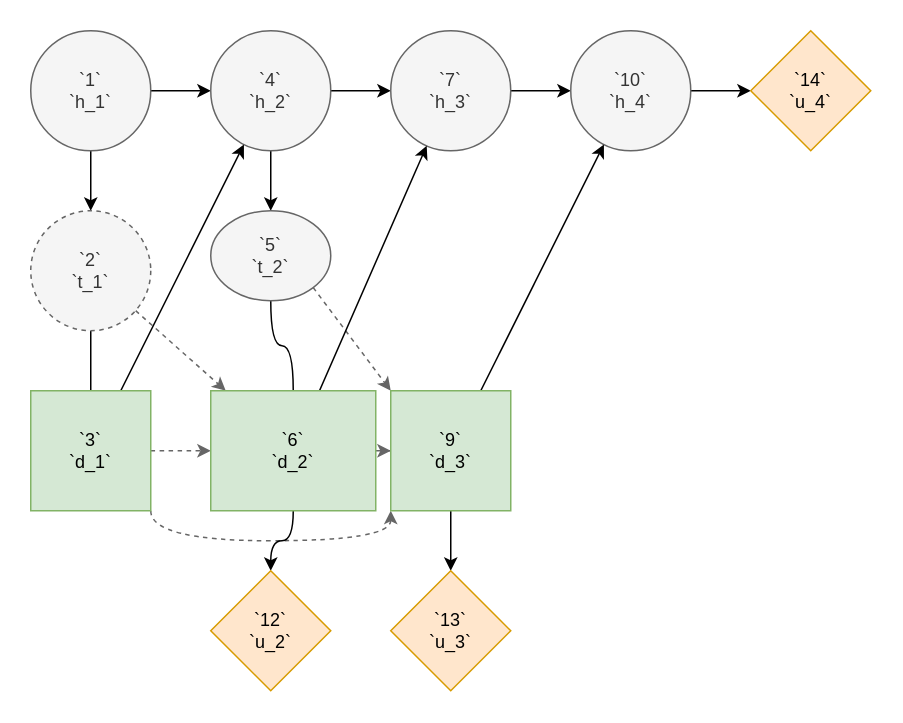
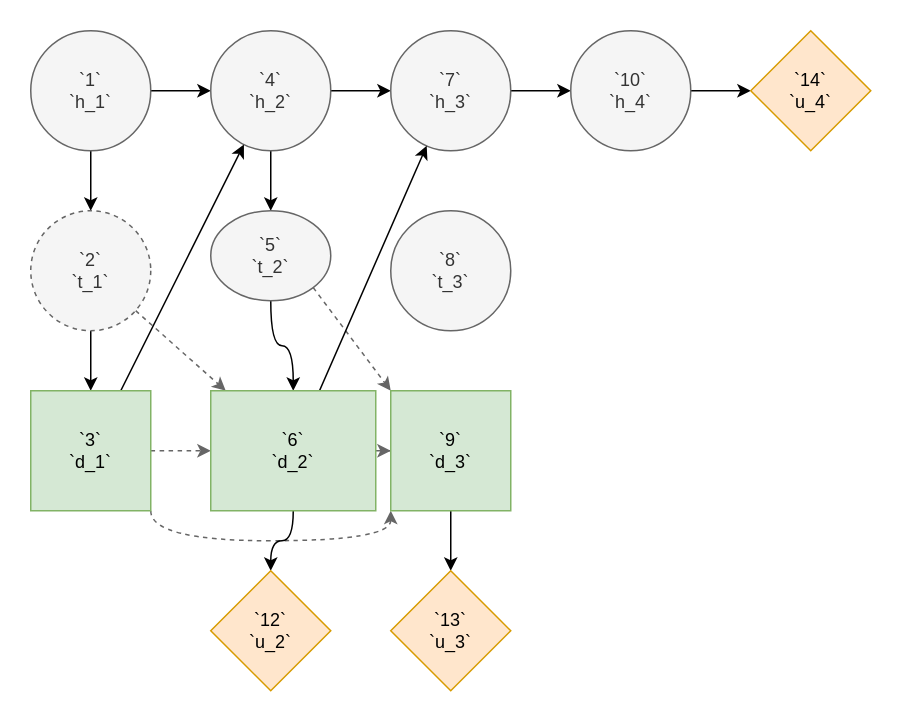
node "`8` `t_3`": added
edge "`9` `d_3`" -> "`10` `h_4`": removed
edge "`5` `t_2`" -- "`6` `d_2`": arrowhead none -> classic
edge "`2` `t_1`" -- "`3` `d_1`": arrowhead none -> classic
